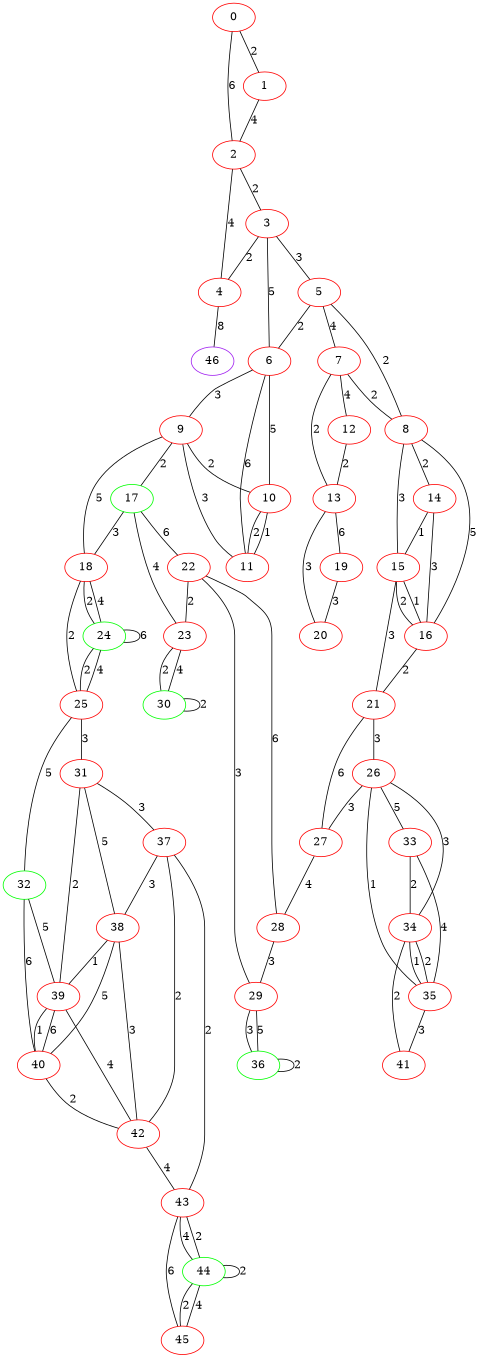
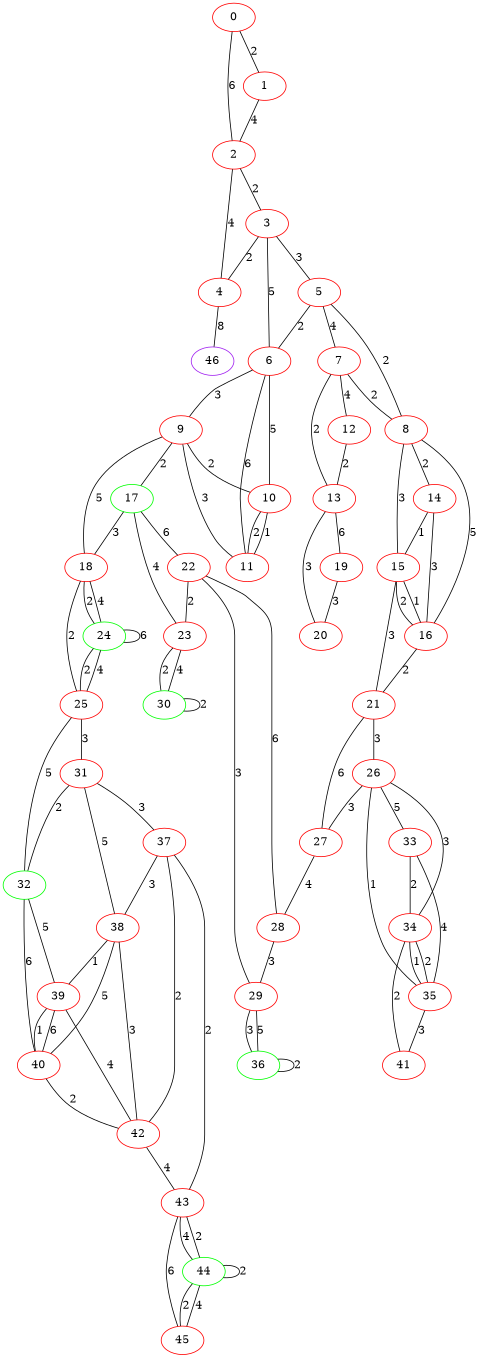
edge "31" -- "39": now "31" -- "32"
